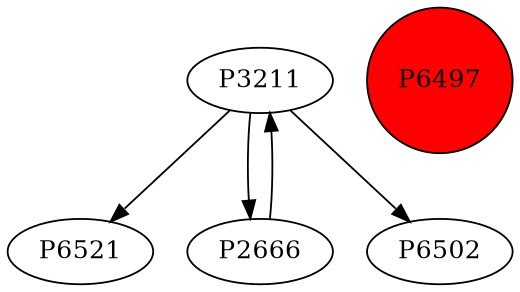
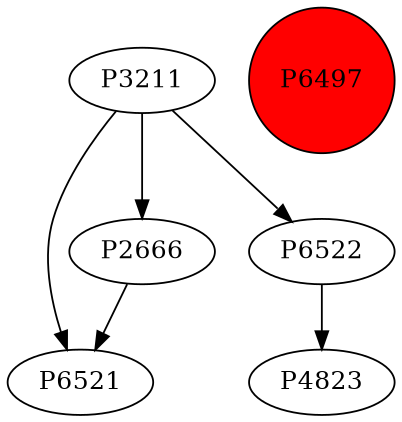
edge "P2666" -> "P3211": now "P2666" -> "P6521"
node "P6502": label "P6502" -> "P6522"
node "P4823": added
